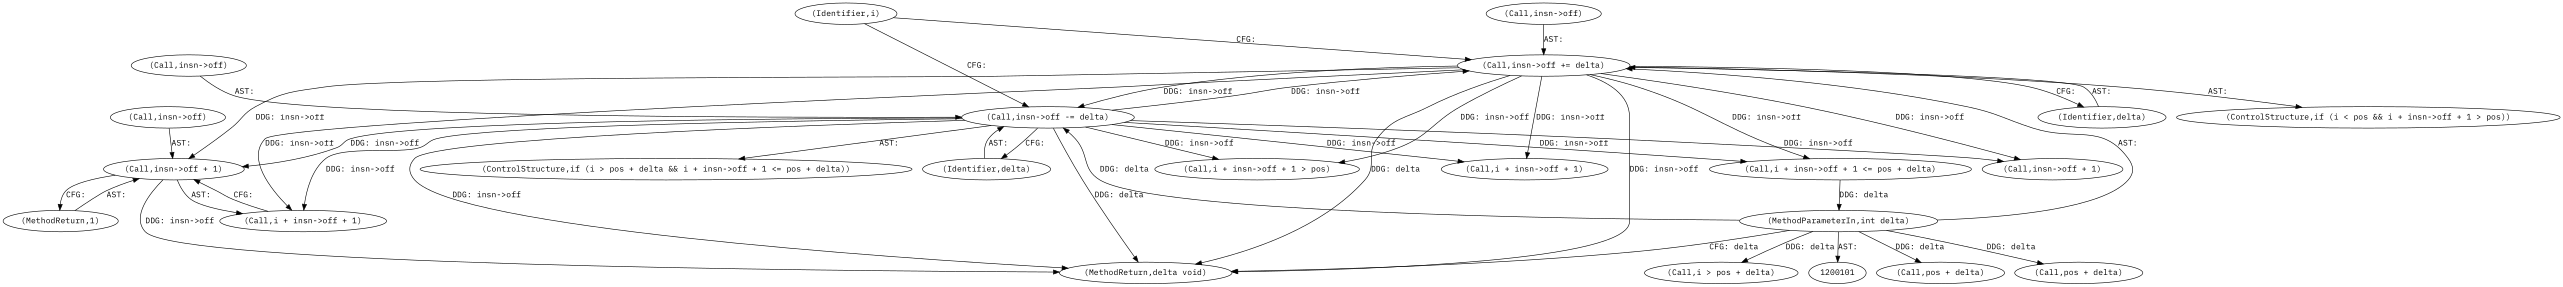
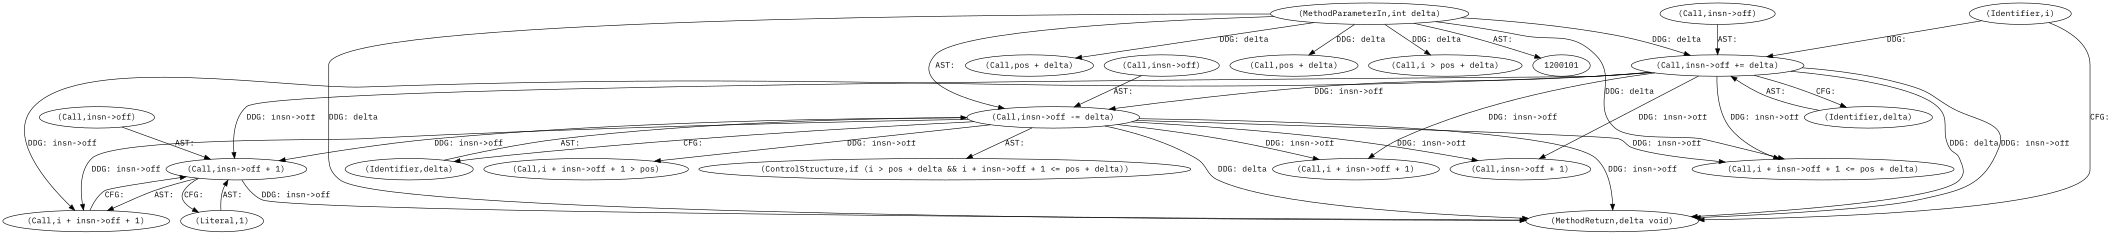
edge "(Identifier,i)" -> "(Call,insn->off += delta)": label "CFG: " -> "DDG: "
edge "(Identifier,i)" -> "(Call,insn->off -= delta)": now "(Identifier,i)" -> "(MethodReturn,delta void)"
edge "(Call,insn->off -= delta)" -> "(Call,insn->off += delta)": removed, label "DDG: insn->off"
node "(ControlStructure,if (i < pos && i + insn->off + 1 > pos))": removed
edge "(Call,insn->off += delta)" -> "(Call,i + insn->off + 1 > pos)": removed, label "DDG: insn->off"
edge "(MethodParameterIn,int delta)" -> "(Call,insn->off += delta)": label "AST: " -> "DDG: delta"
edge "(MethodParameterIn,int delta)" -> "(Call,insn->off -= delta)": label "DDG: delta" -> "AST: "
edge "(Call,i + insn->off + 1 <= pos + delta)" -> "(MethodParameterIn,int delta)": reversed
node "(MethodReturn,1)": label "(MethodReturn,1)" -> "(Literal,1)"
edge "(MethodParameterIn,int delta)" -> "(MethodReturn,delta void)": label "CFG: delta" -> "DDG: delta"
